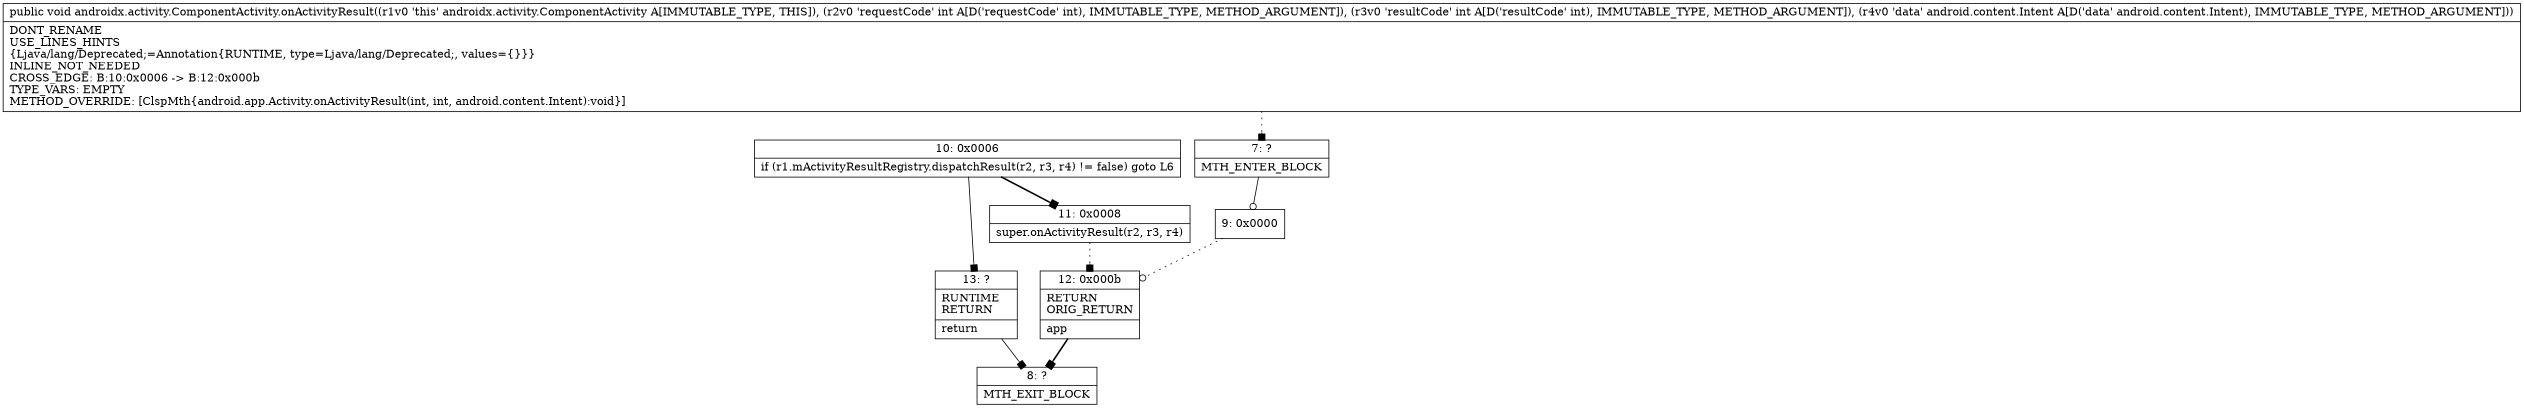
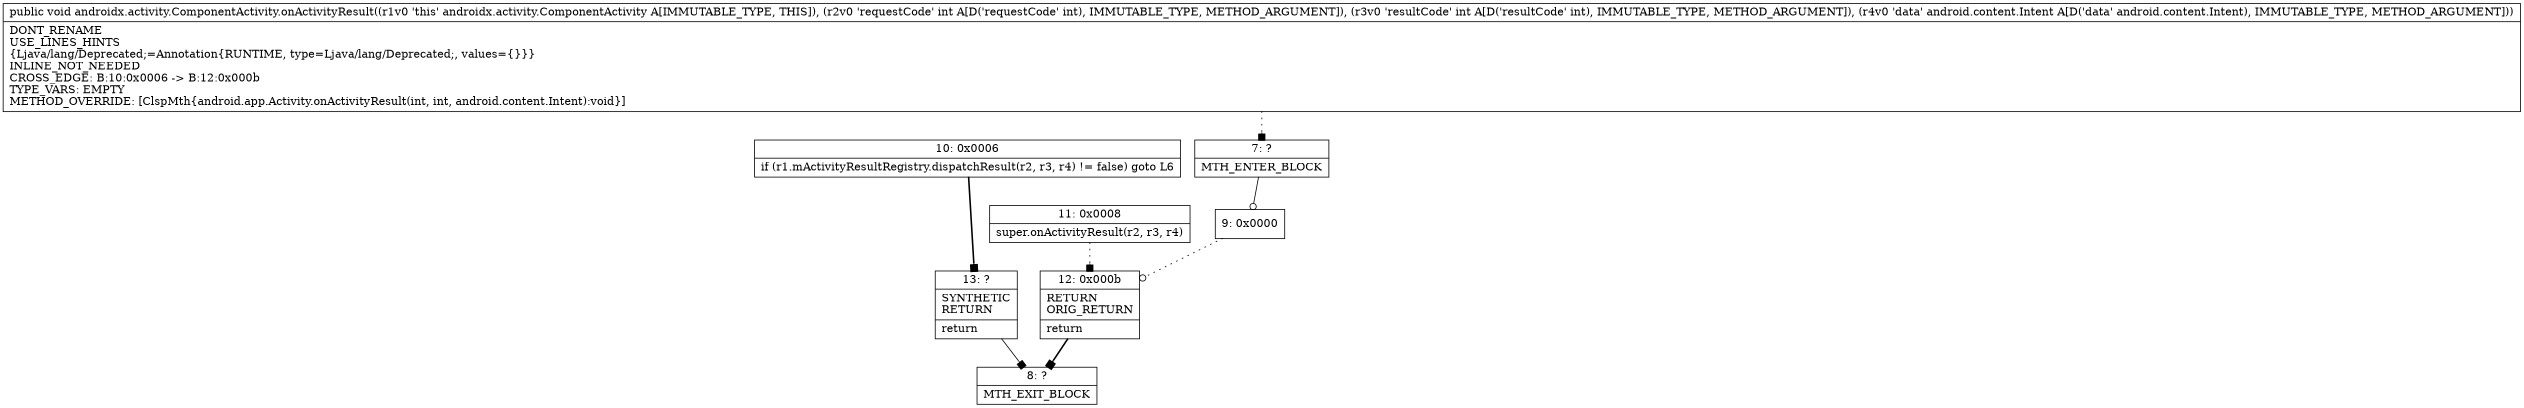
edge "10: 0x0006" -> "11: 0x0008": removed
edge "10: 0x0006" -> "13: ?": style solid -> bold
node "13: ?": text "RUNTIME" -> "SYNTHETIC"
node "12: 0x000b": text "app" -> "return"
